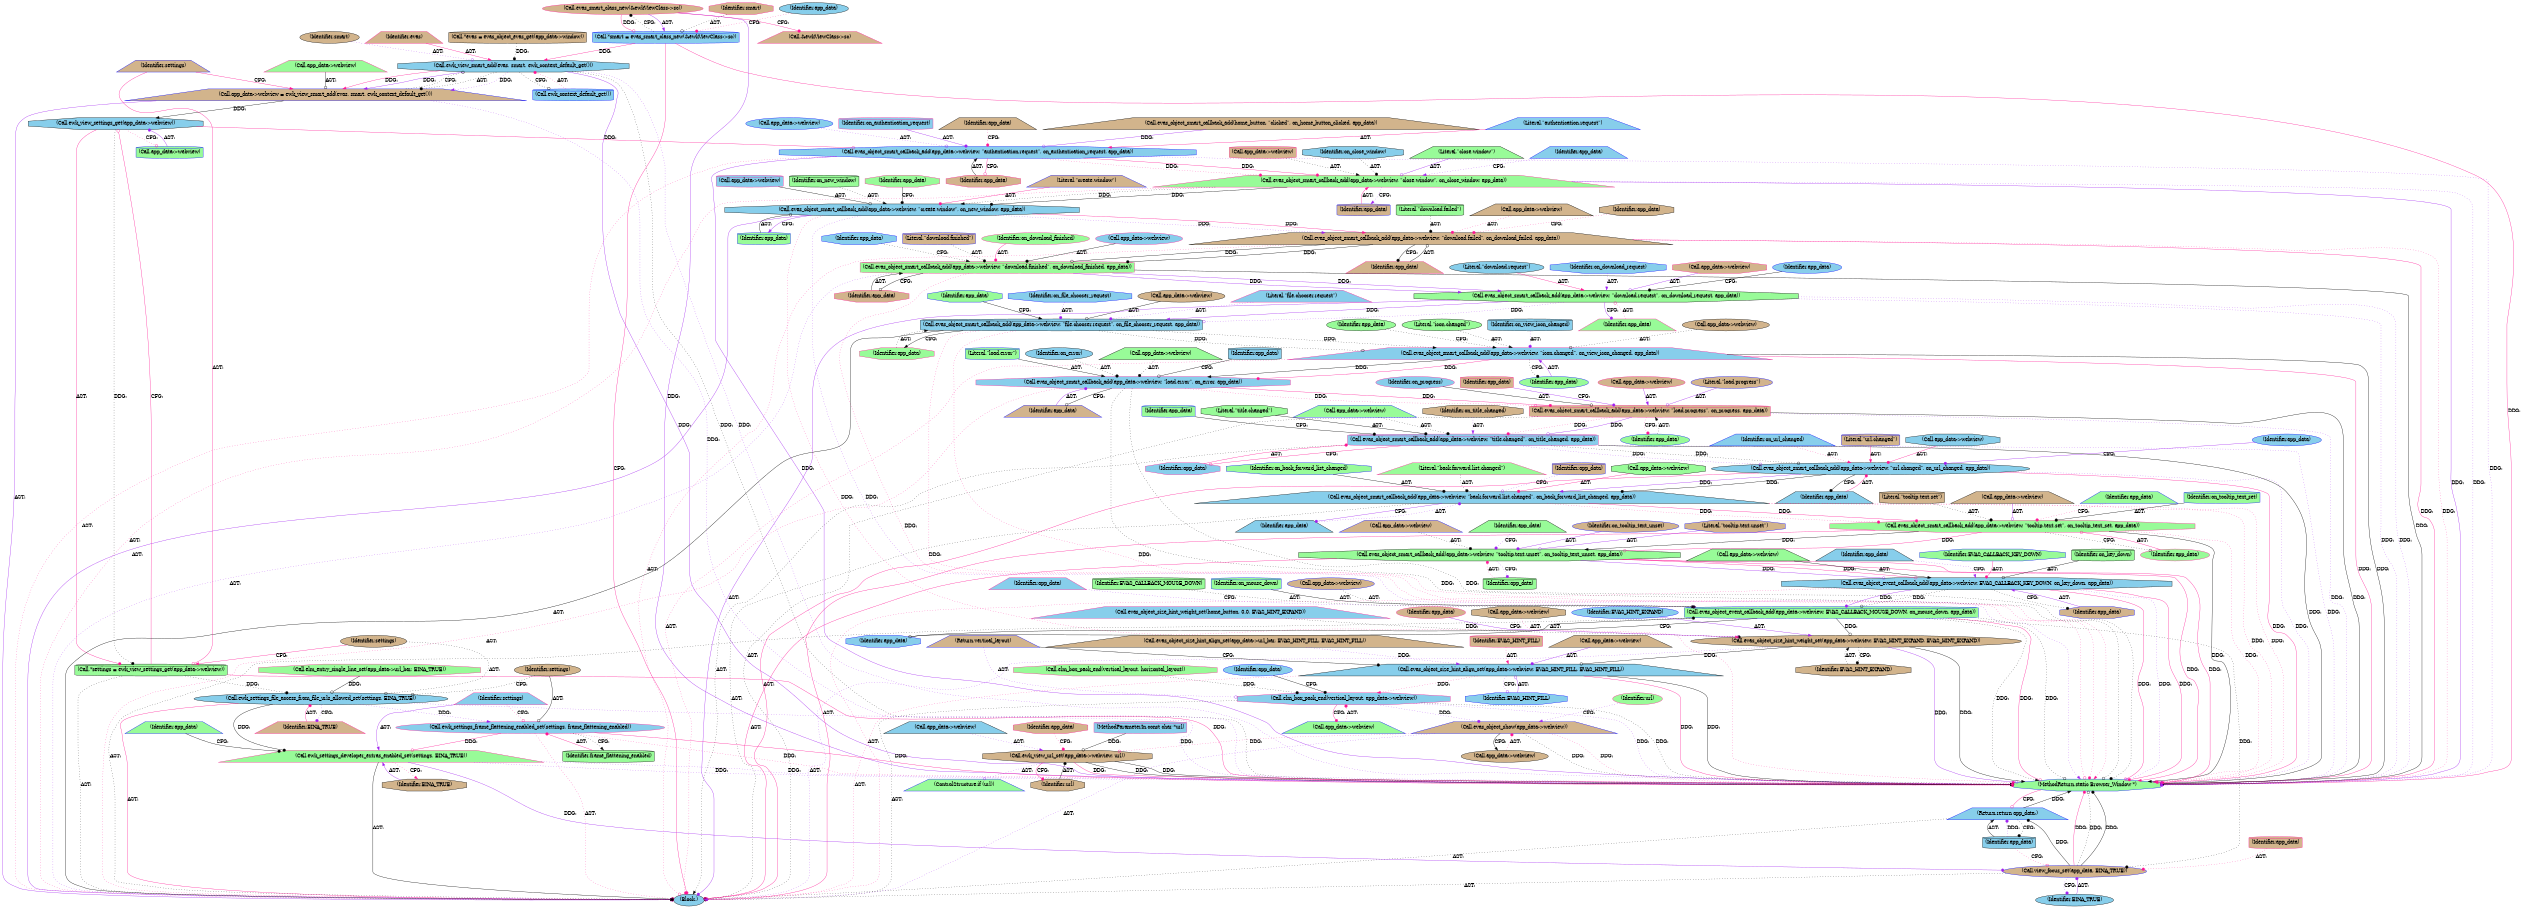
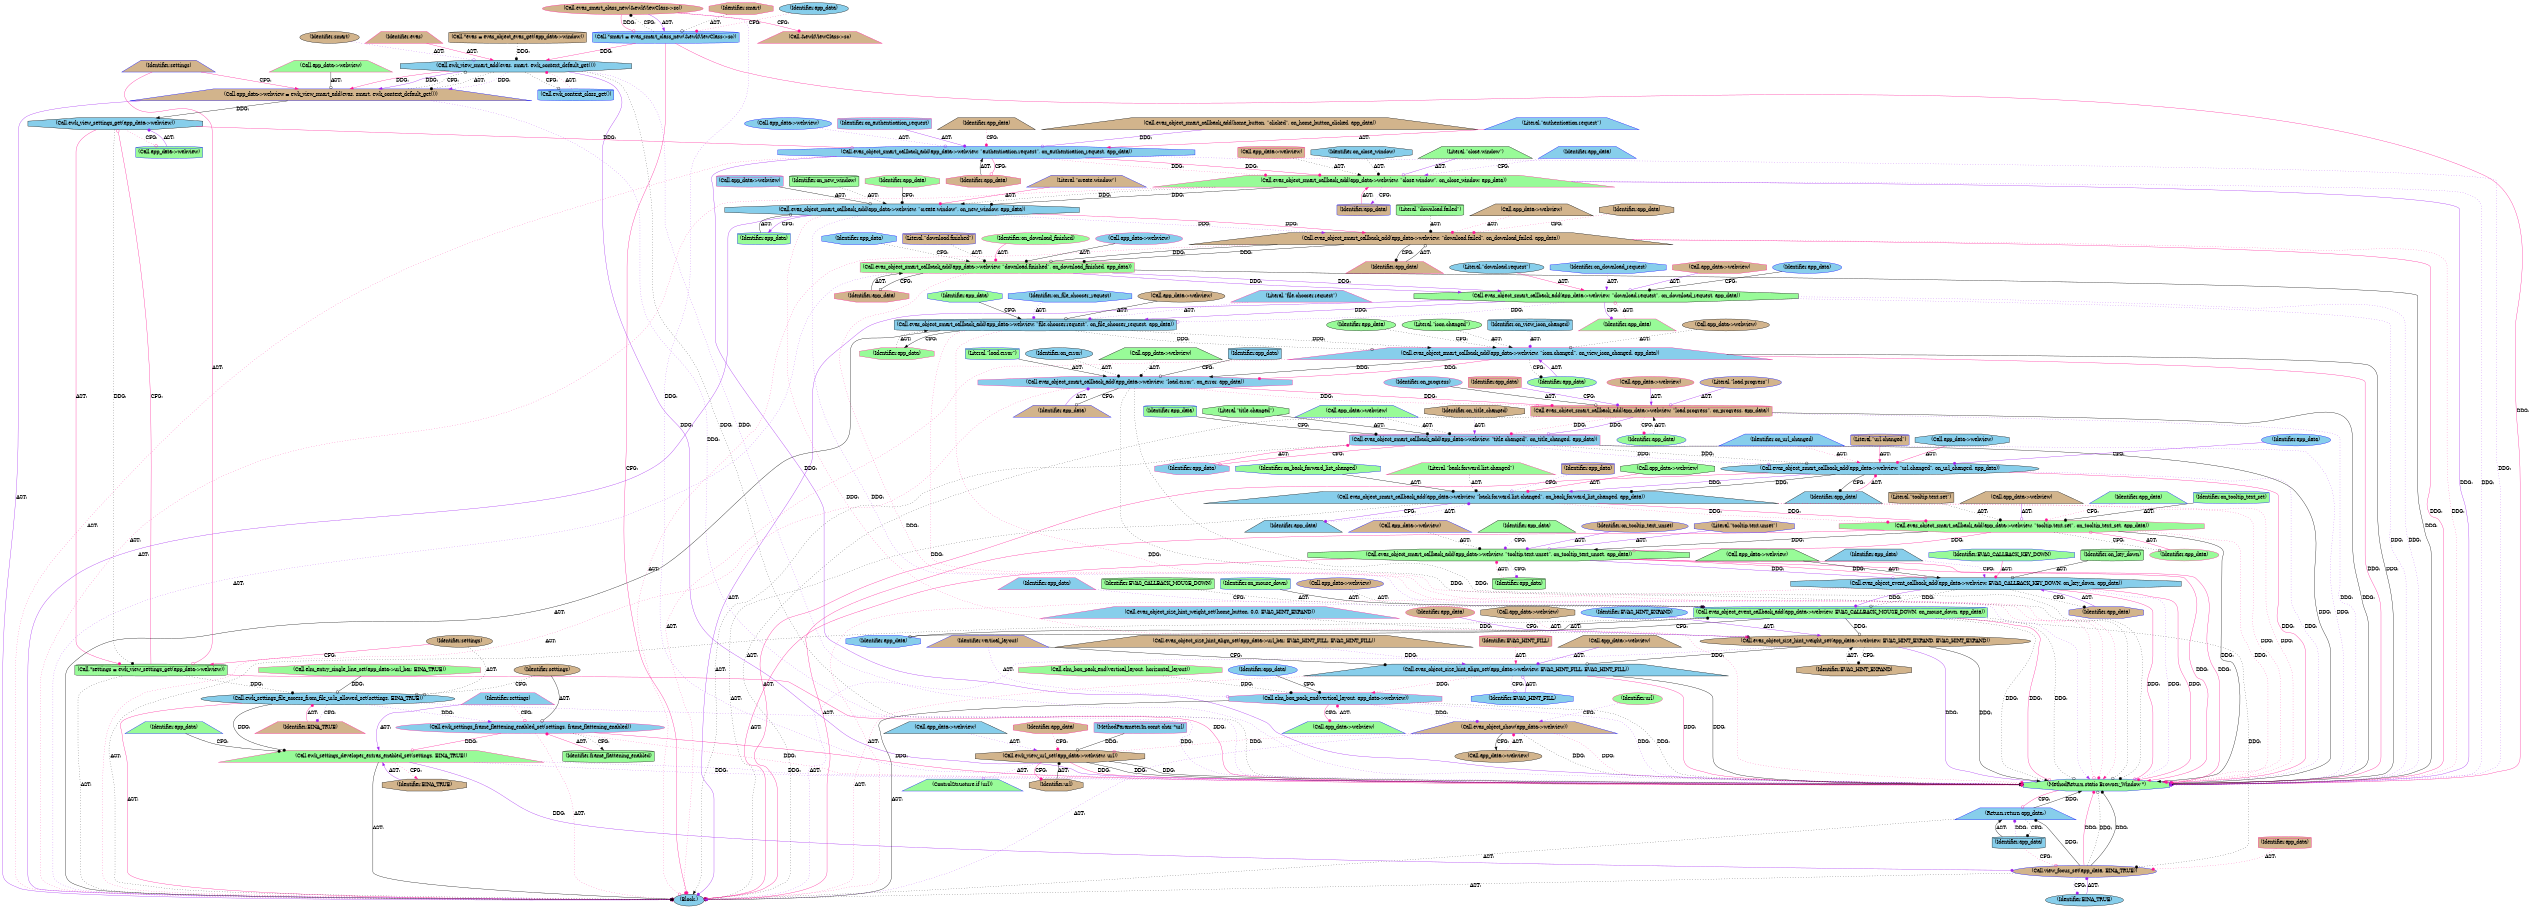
node "(Call,ewk_context_default_get())": label "(Call,ewk_context_default_get())" -> "(Call,ewk_context_class_get())"
node "(Return,vertical_layout)": label "(Return,vertical_layout)" -> "(Identifier,vertical_layout)"
edge "(Call,elm_box_pack_end(vertical_layout, app_data->webview))" -> "(Block,)": style dotted -> solid
edge "(Call,evas_smart_class_new(&ewkViewClass->sc))" -> "(MethodReturn,static Browser_Window *)": style solid -> dotted
